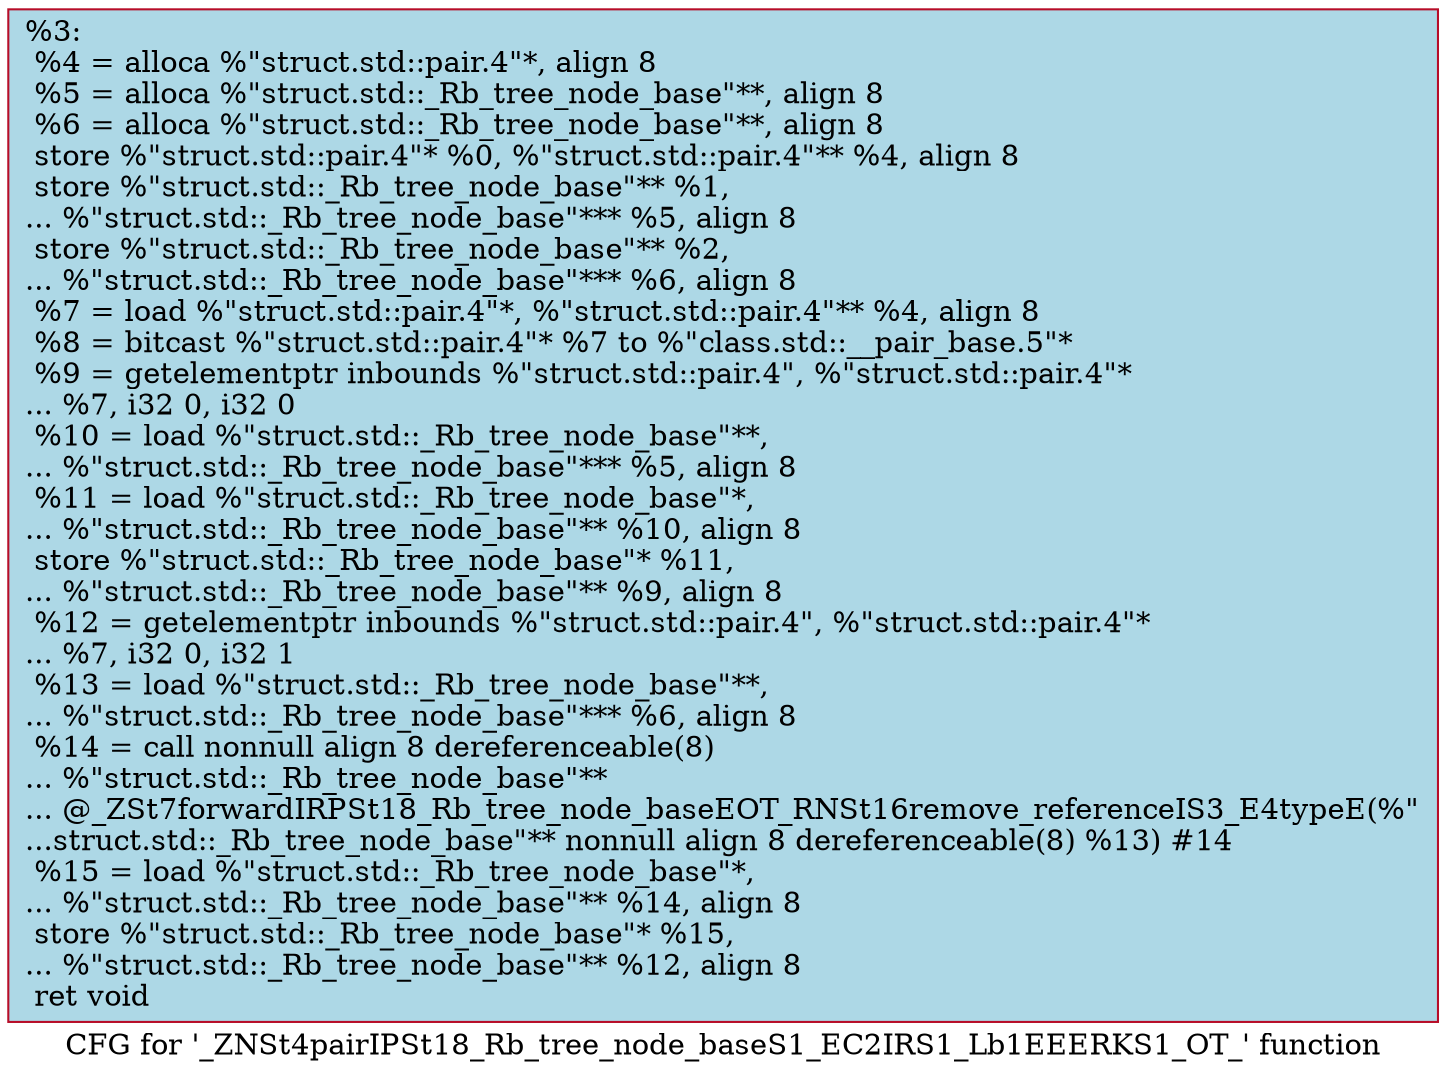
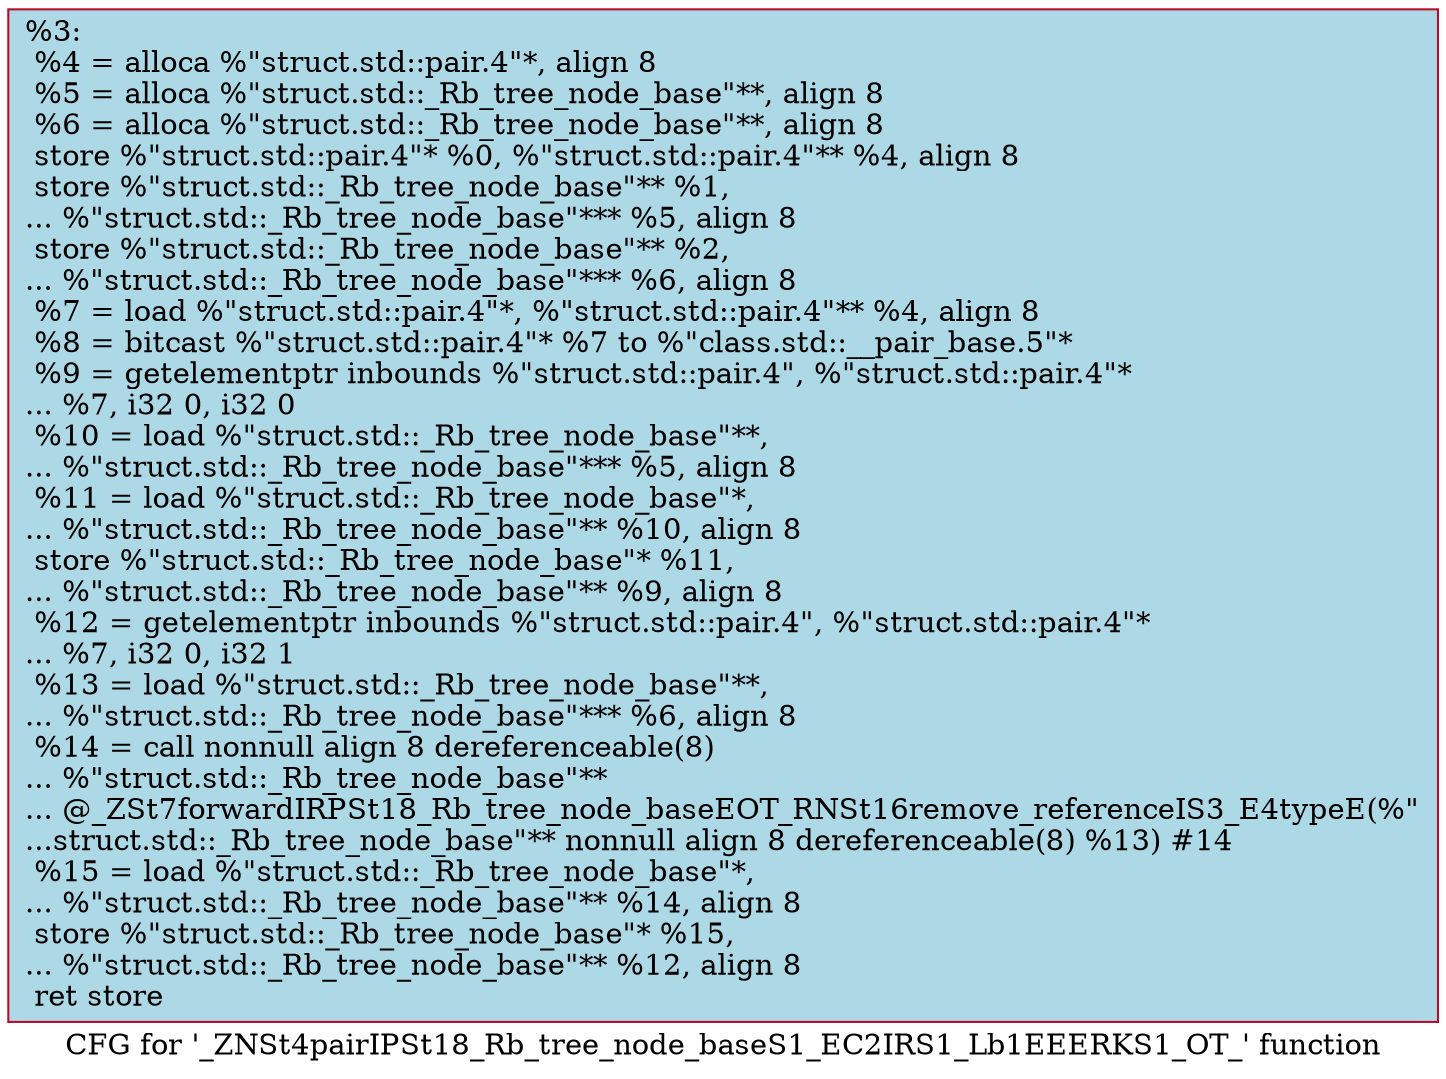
node "%3:": text "ret void" -> "ret store"
